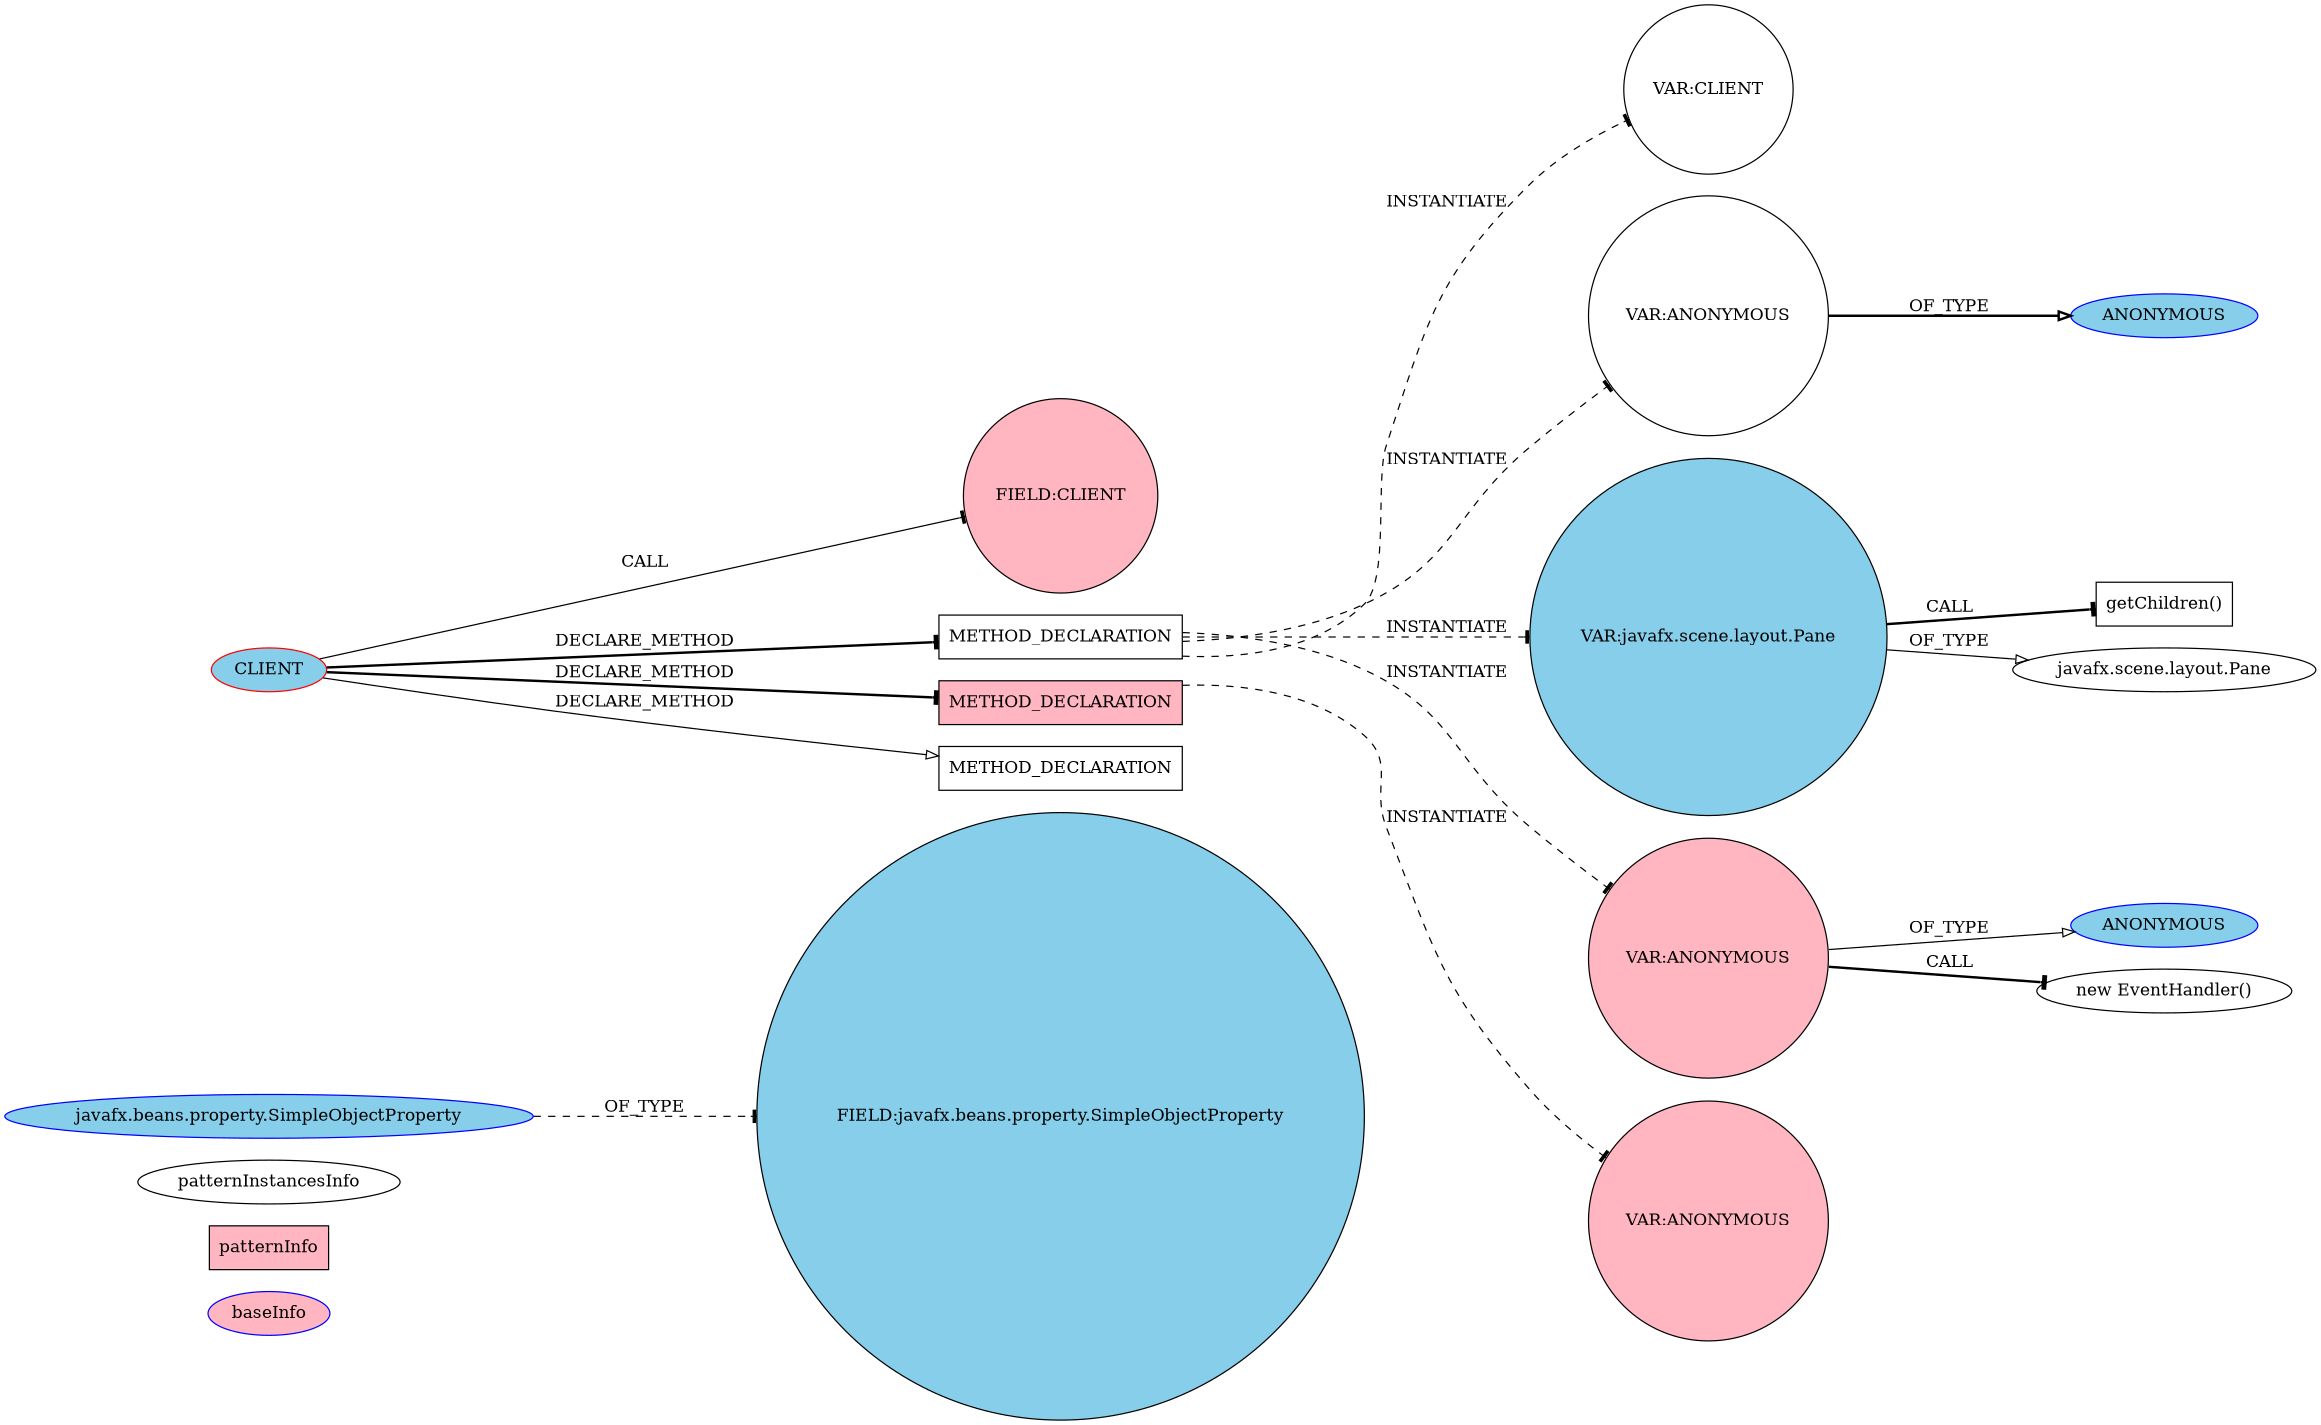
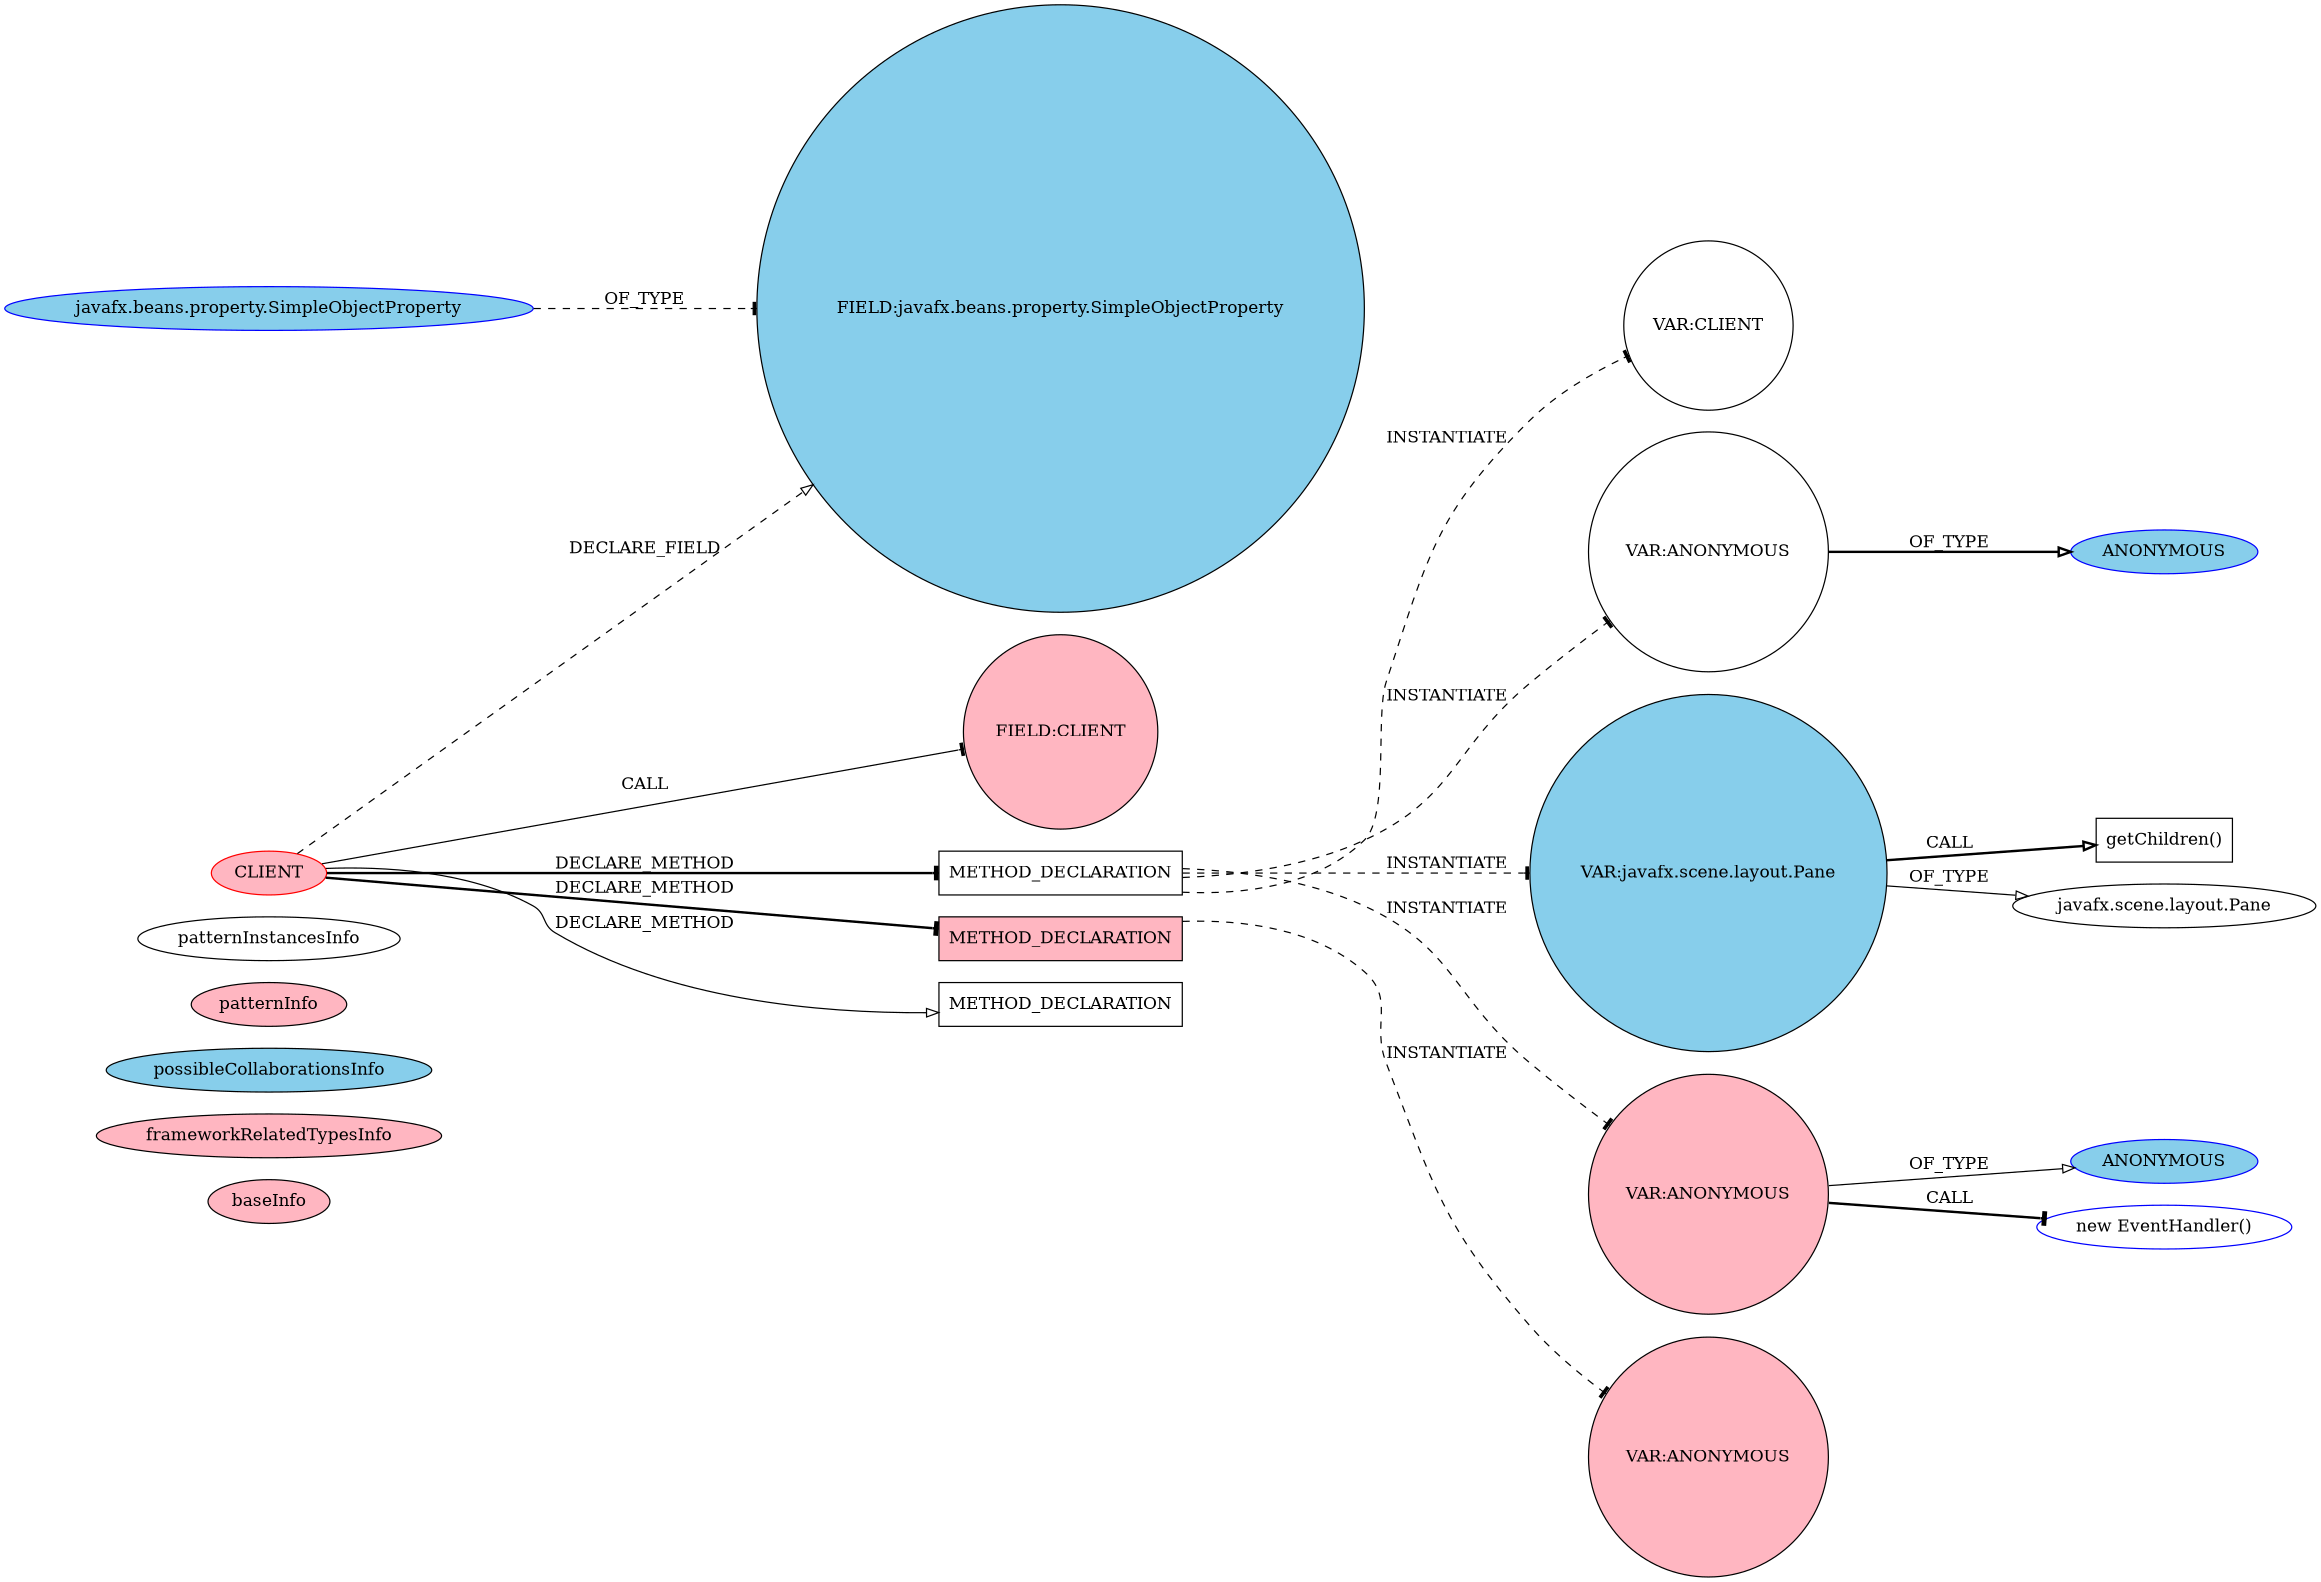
edge "VAR:javafx.scene.layout.Pane" -> "getChildren()": arrowhead tee -> onormal
node "CLIENT": fillcolor skyblue -> lightpink
edge "CLIENT" -> "FIELD:javafx.beans.property.SimpleObjectProperty": added, label "DECLARE_FIELD"
node "new EventHandler()": color black -> blue
node "possibleCollaborationsInfo": added
node "frameworkRelatedTypesInfo": added
node "patternInfo": shape box -> ellipse
node "baseInfo": color blue -> black
